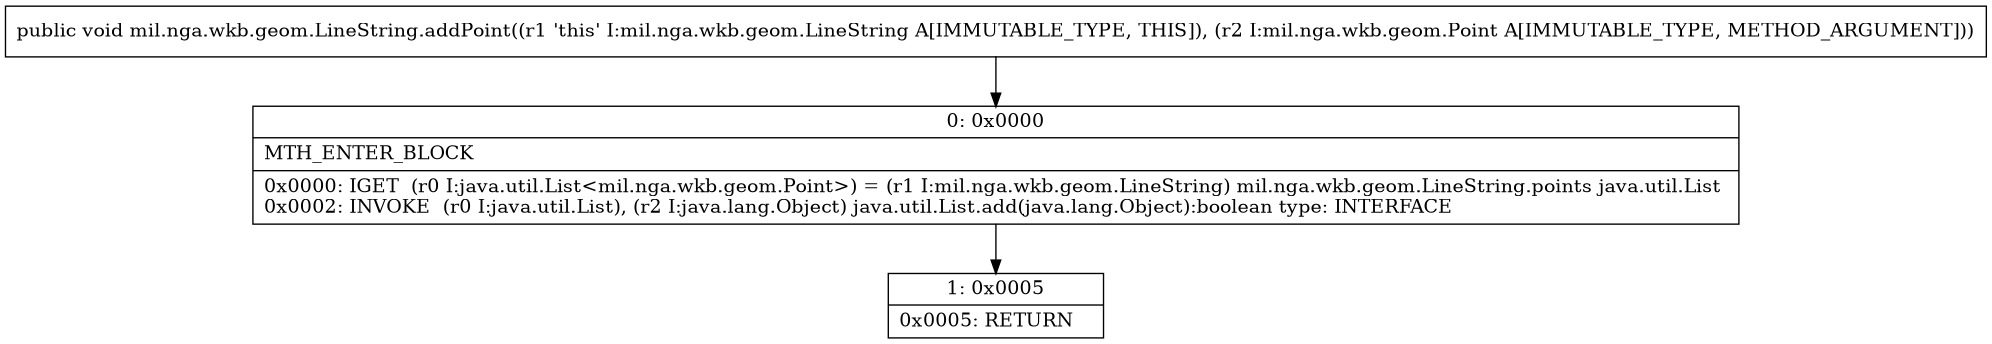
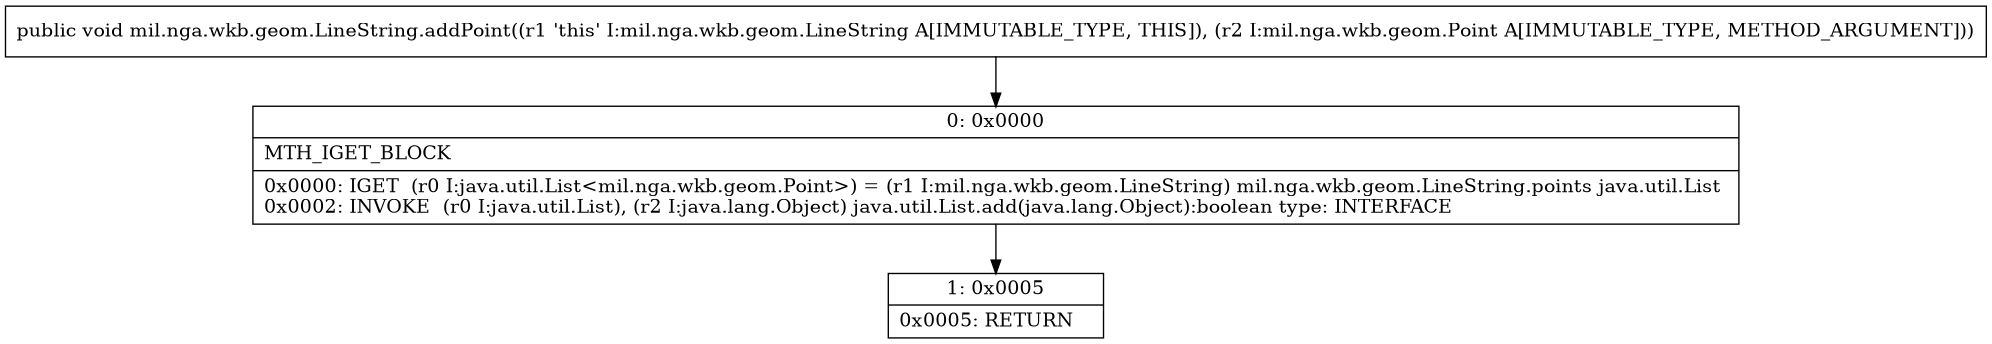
node "0: 0x0000": text "MTH_ENTER_BLOCK" -> "MTH_IGET_BLOCK"
